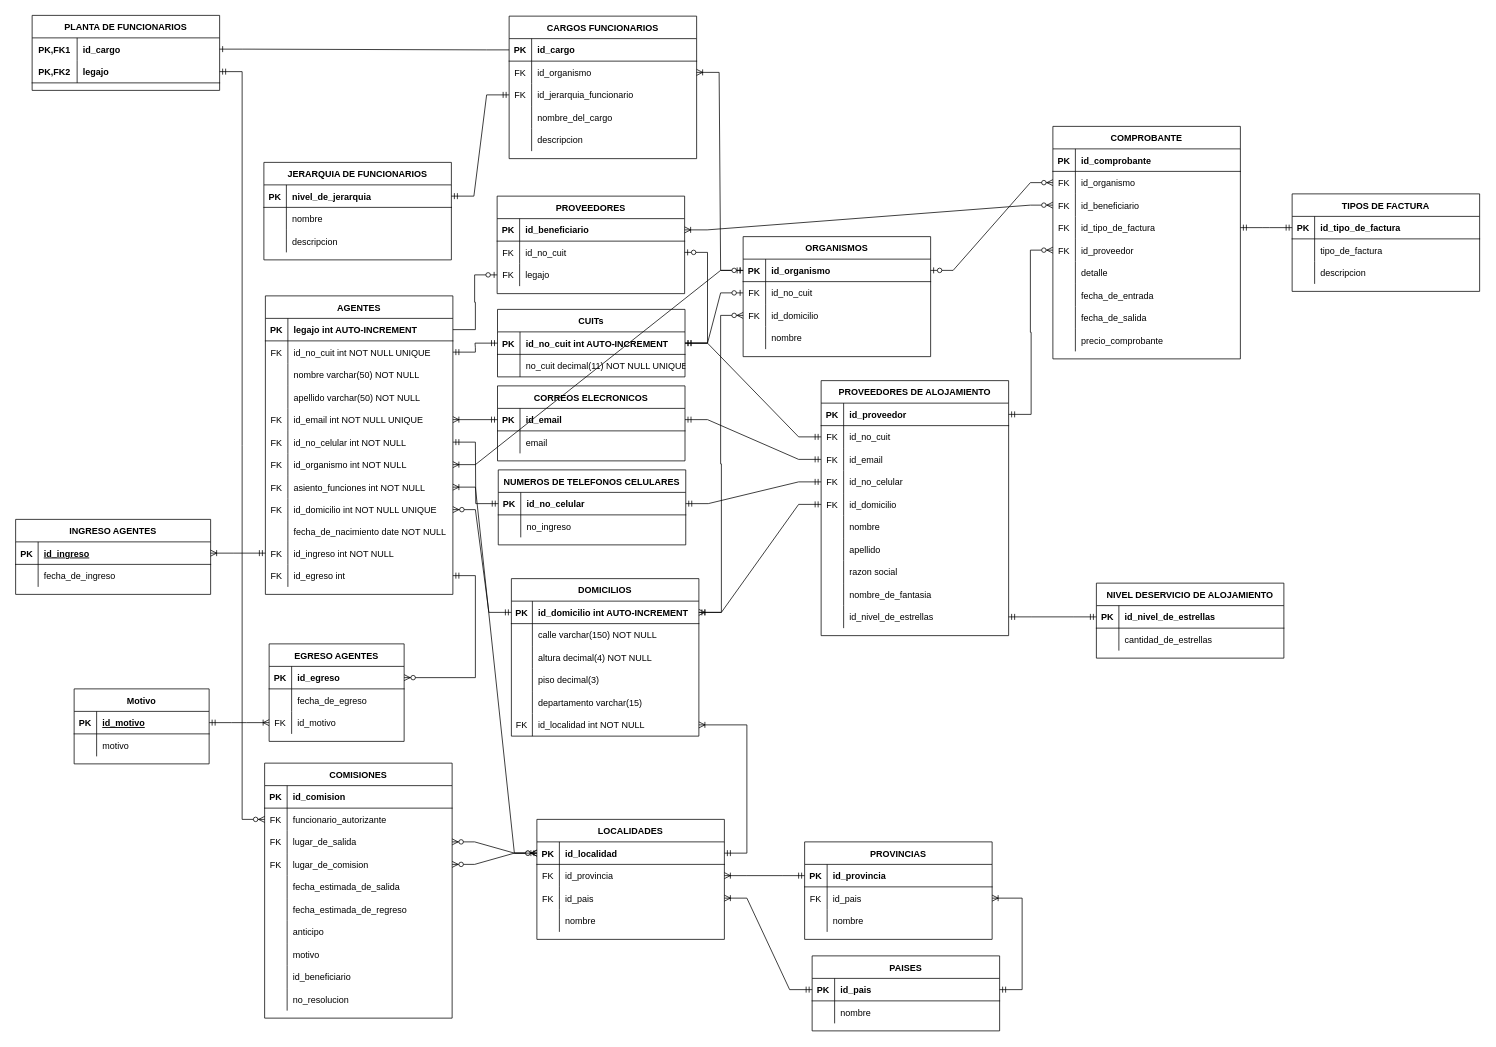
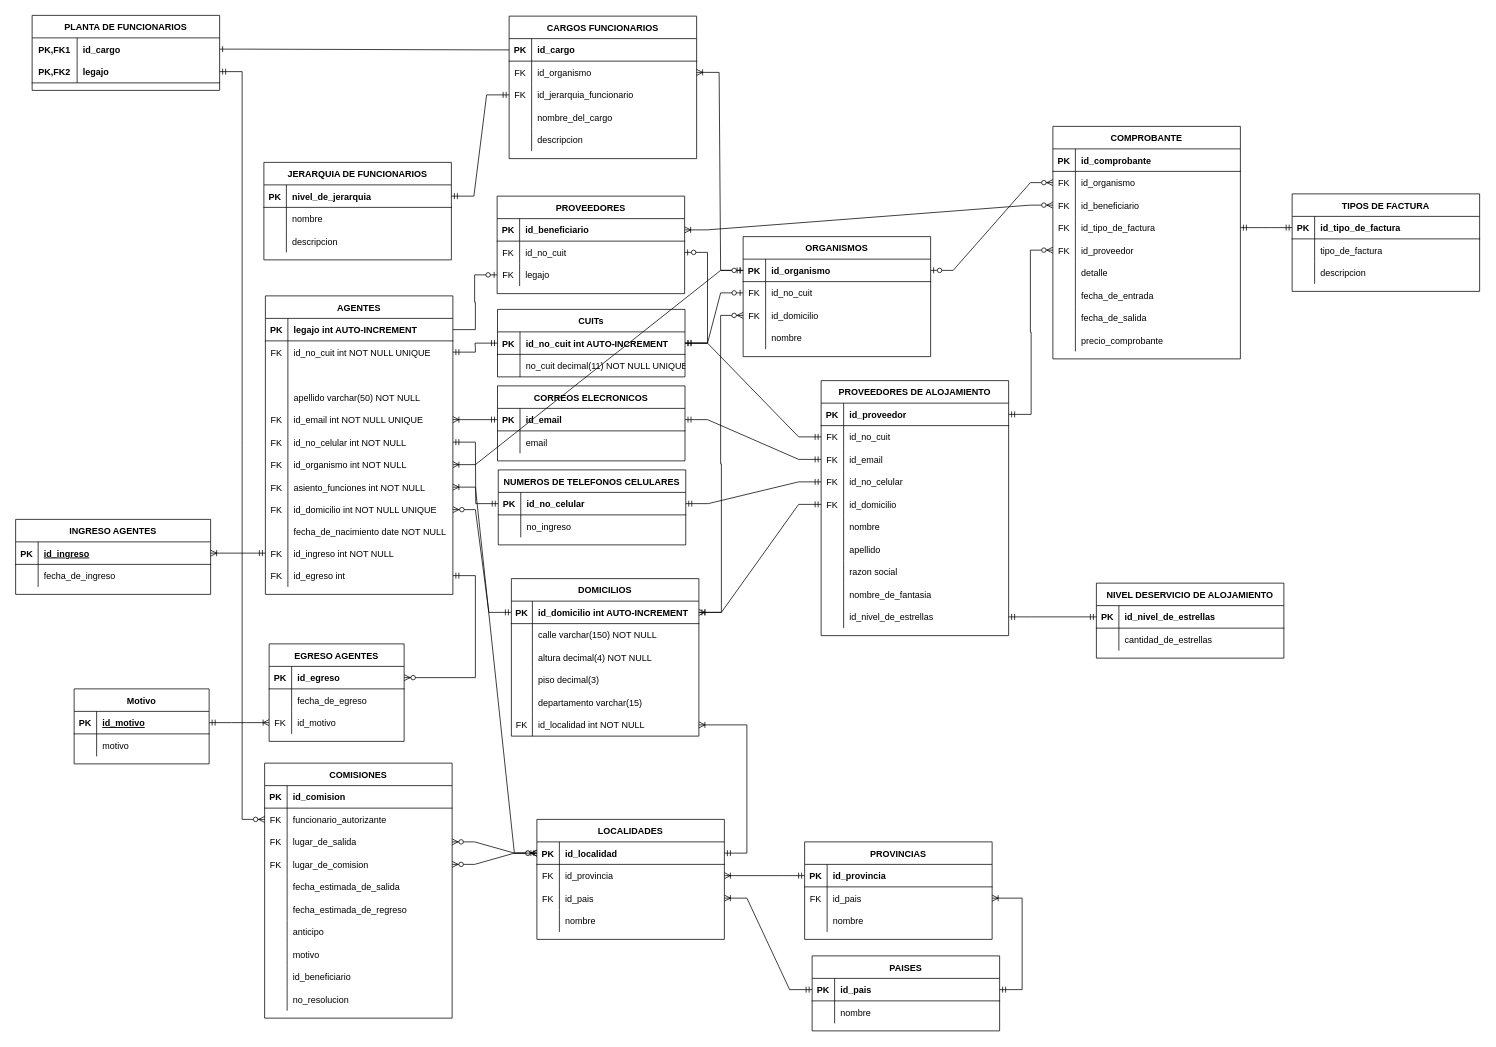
node "nombre varchar(50) NOT NULL": removed
